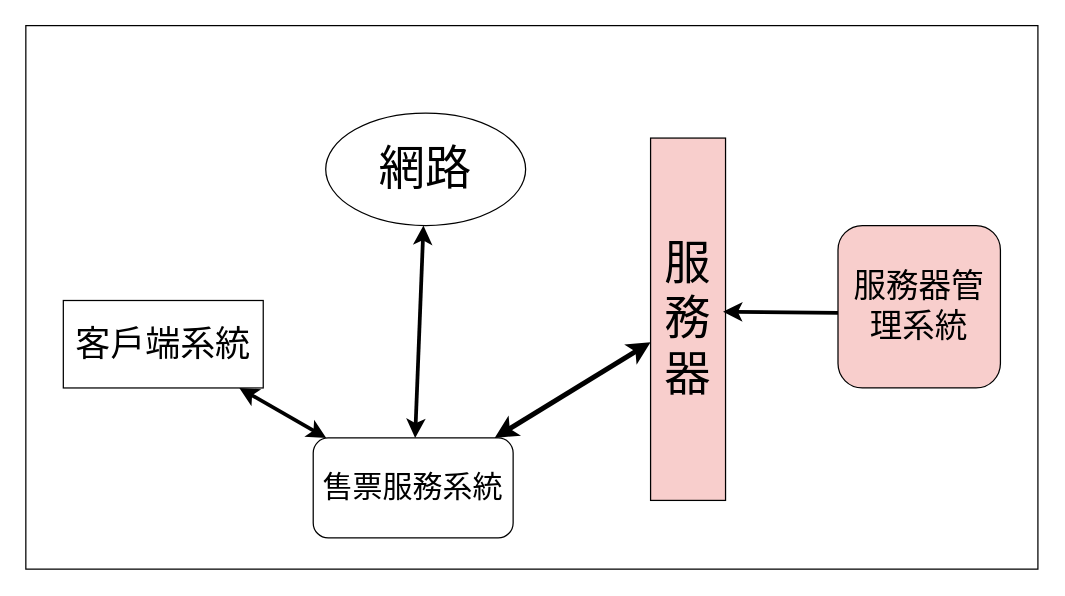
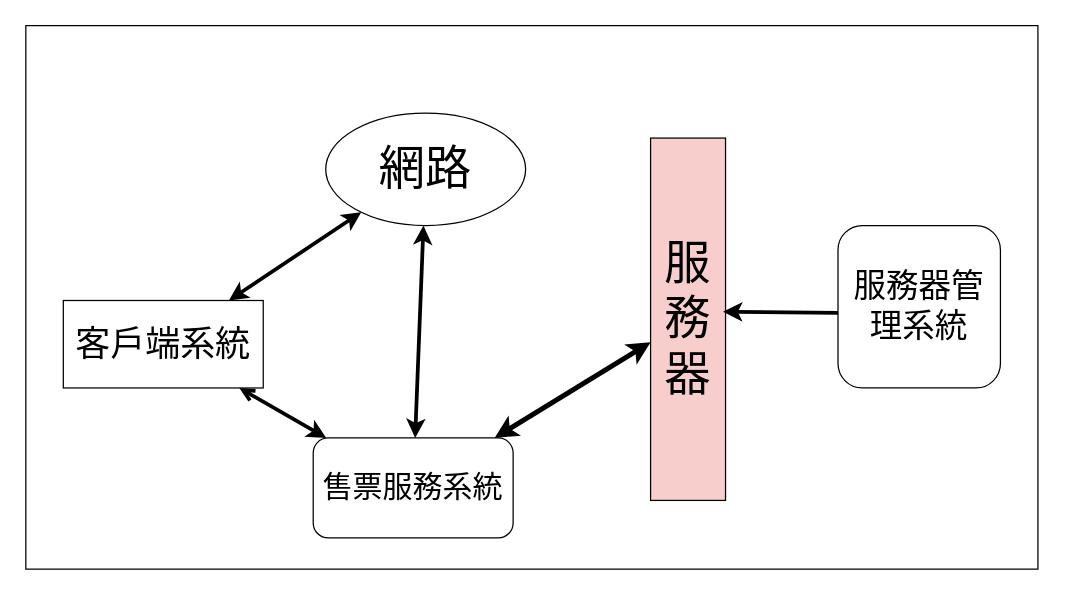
edge "網路" -- "客戶端系統": added
node "服務器管理系統": fillcolor #f8cecc -> #ffffff
edge "客戶端系統" -- "售票服務系統": arrowhead classic -> open
